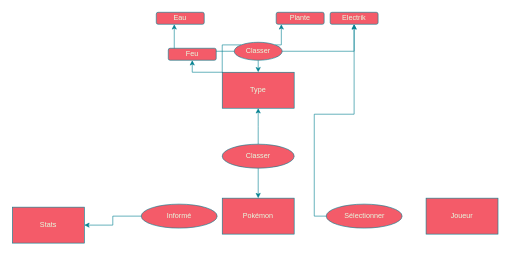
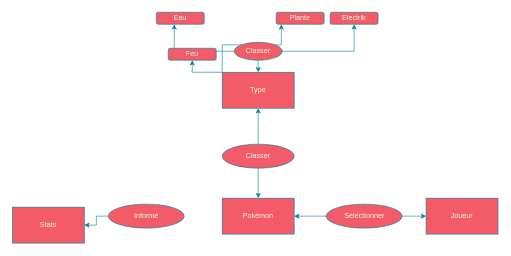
edge "Sélectionner" -> "Electrik": now "Sélectionner" -> "Pokémon"
node "Informé": moved (179, 216) -> (146, 216)
edge "Sélectionner" -> "Joueur": added
